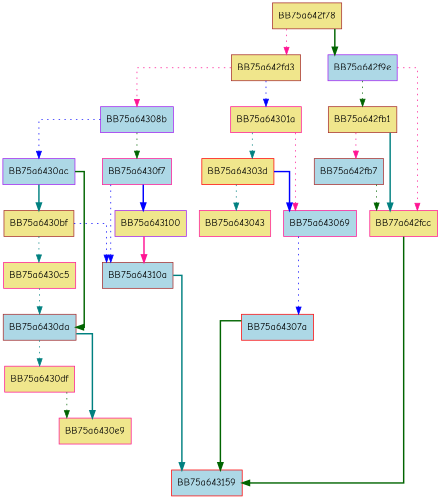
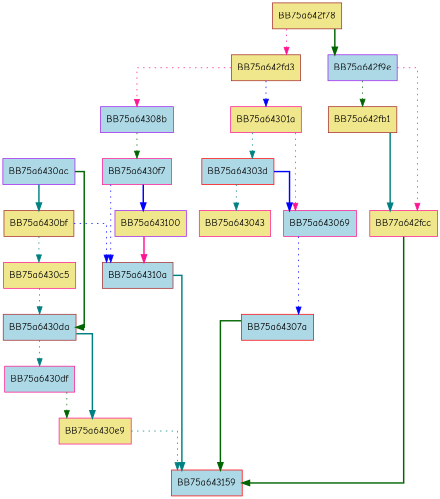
edge "BB75a64308b" -> "BB75a6430ac": removed
node "BB75a64303d": fillcolor khaki -> lightblue
node "BB75a642fb7": removed
node "BB75a6430df": fillcolor khaki -> lightblue
edge "BB75a6430e9" -> "BB75a643159": added
